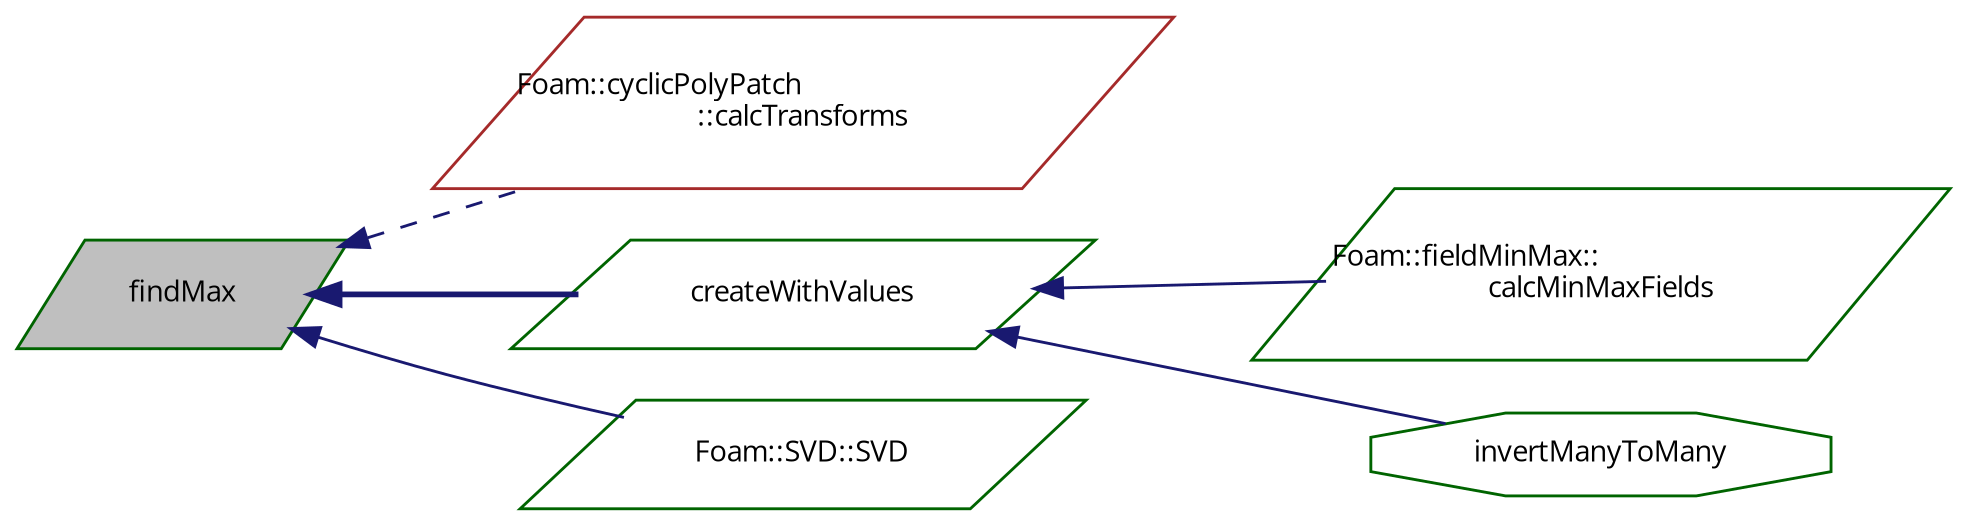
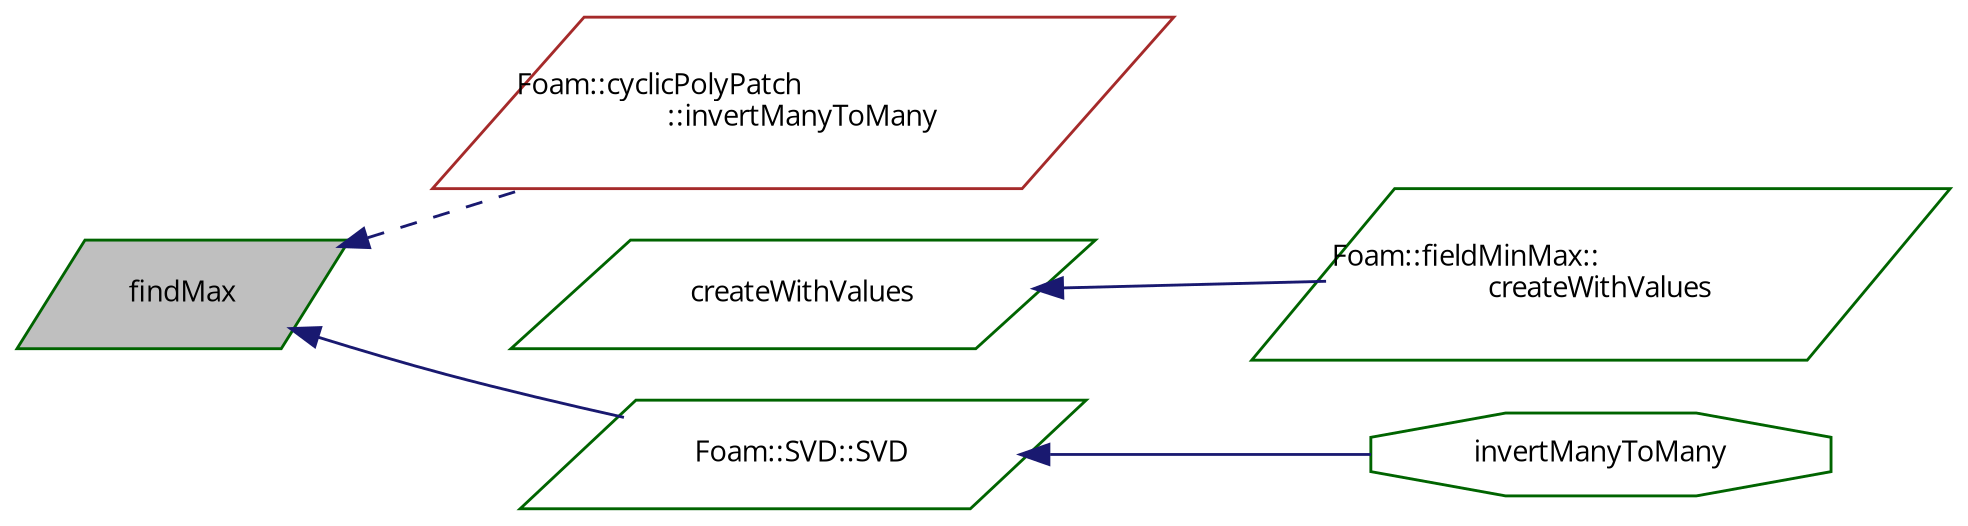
node "Foam::cyclicPolyPatch ::calcTransforms": label "Foam::cyclicPolyPatch ::calcTransforms" -> "Foam::cyclicPolyPatch ::invertManyToMany"
node "Foam::fieldMinMax:: calcMinMaxFields": label "Foam::fieldMinMax:: calcMinMaxFields" -> "Foam::fieldMinMax:: createWithValues"
edge "createWithValues" -> "findMax": removed
edge "invertManyToMany" -> "createWithValues": now "invertManyToMany" -> "Foam::SVD::SVD"
